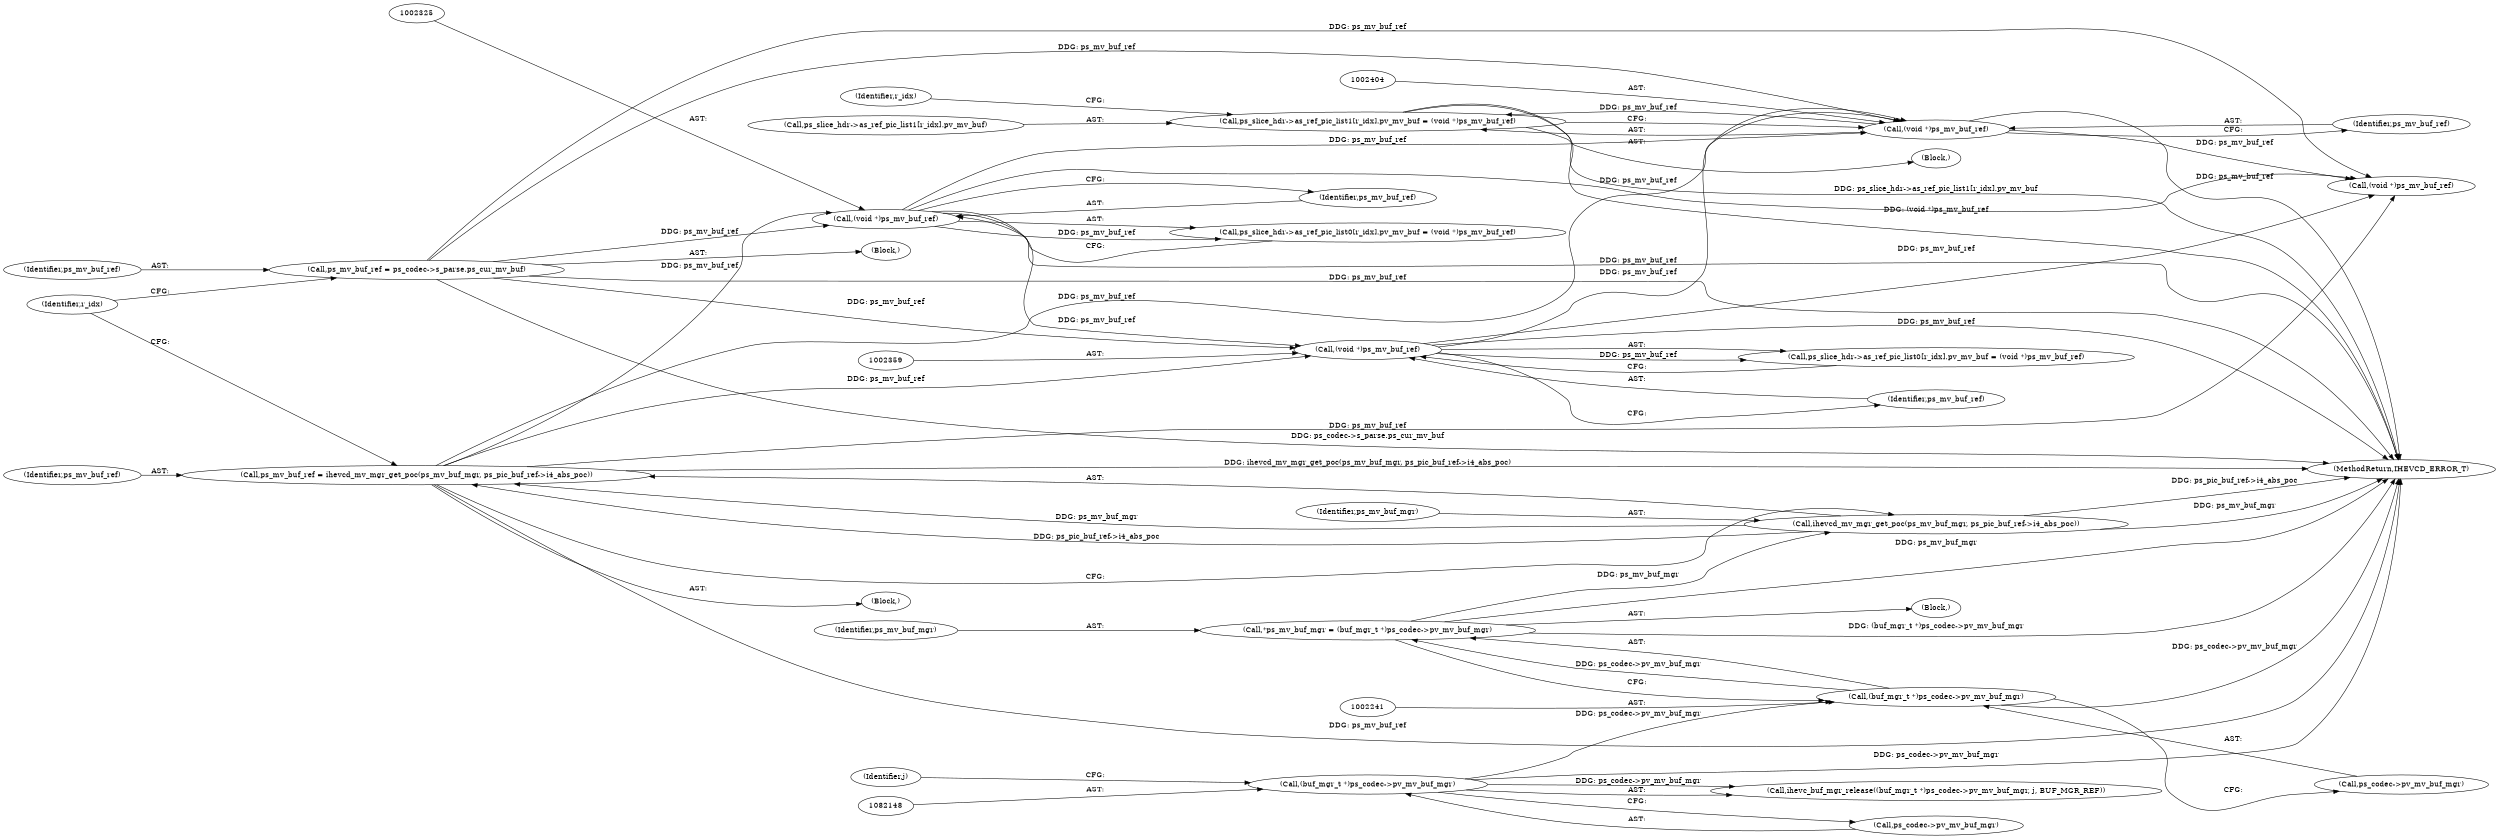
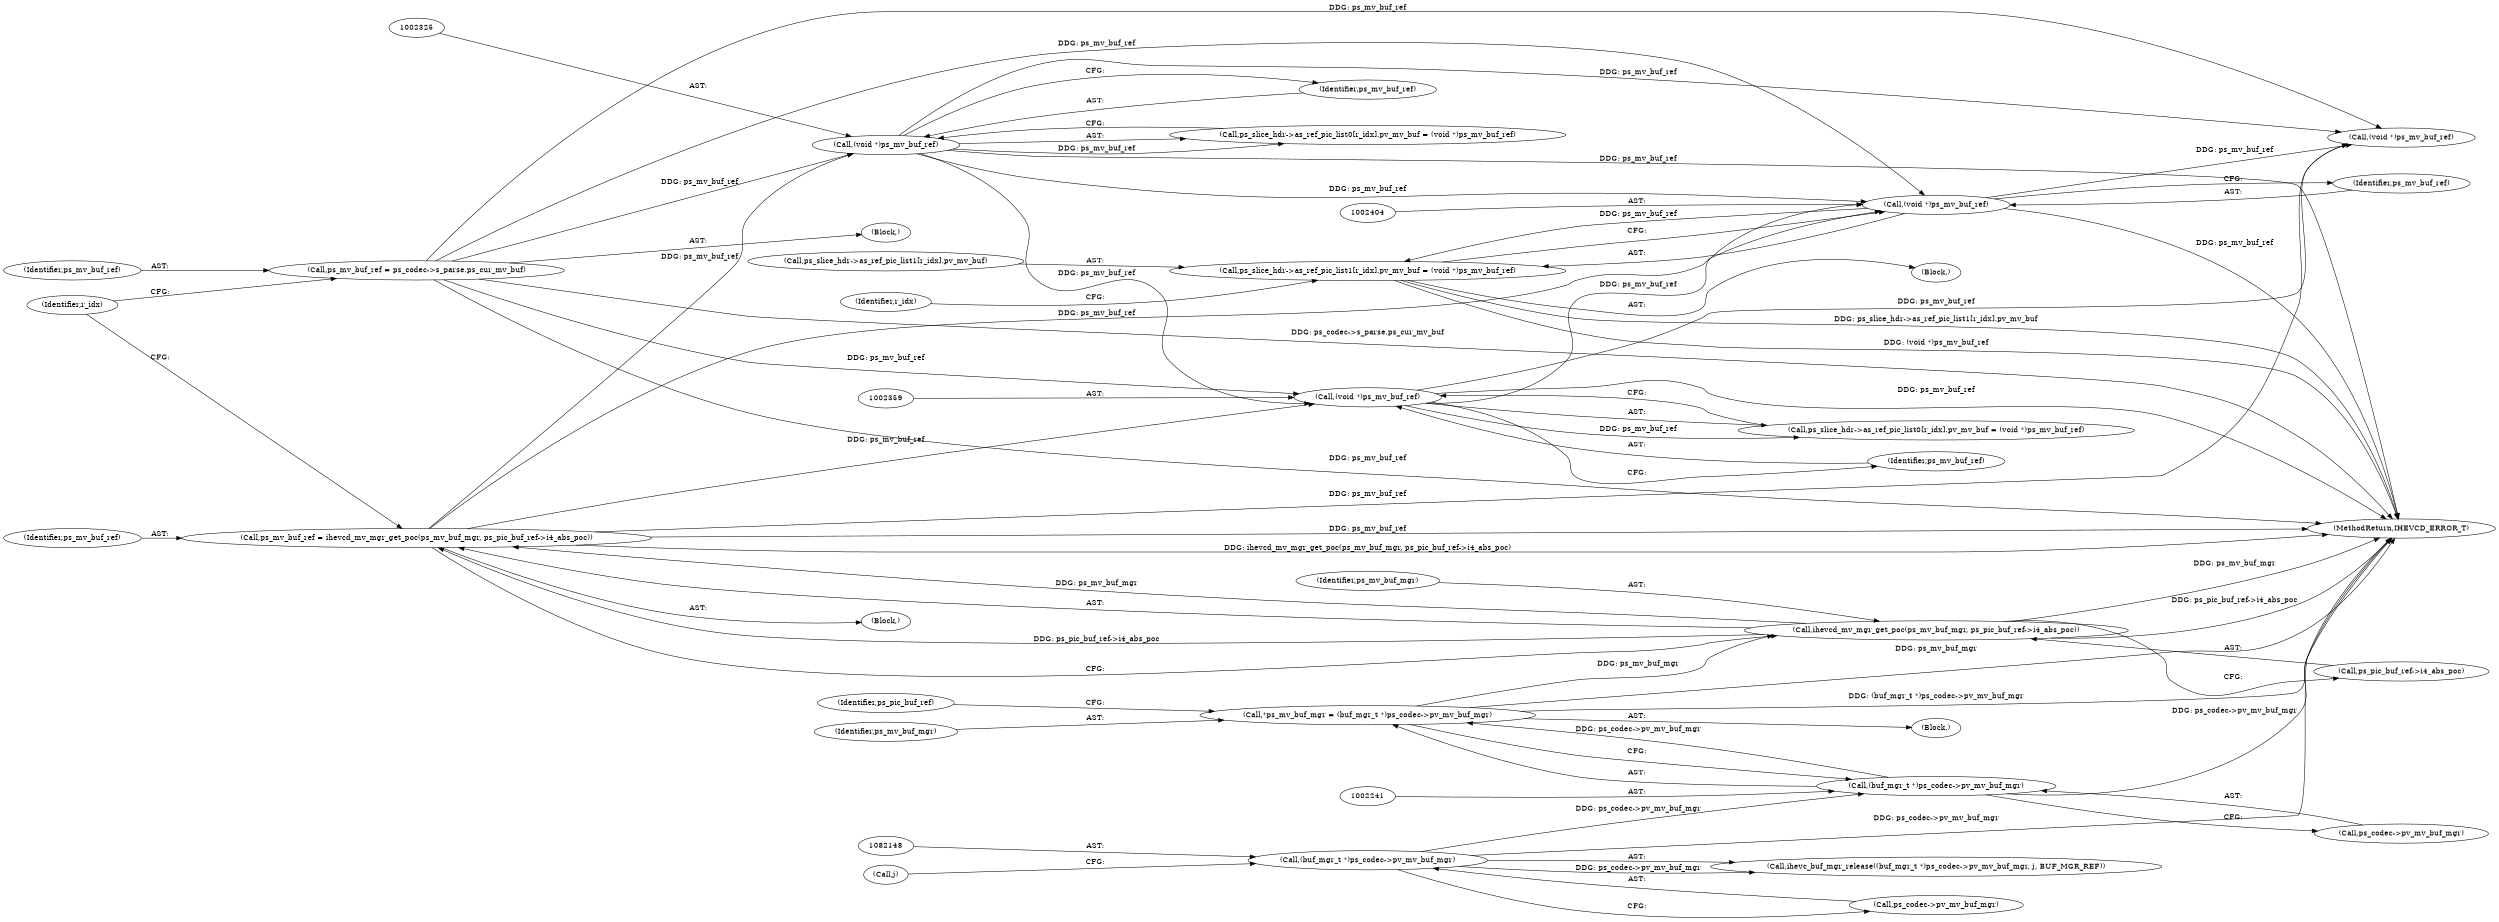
node "(Call,ps_pic_buf_ref->i4_abs_poc)": added
node "(Identifier,ps_pic_buf_ref)": added
node "(Identifier,j)": label "(Identifier,j)" -> "(Call,j)"
